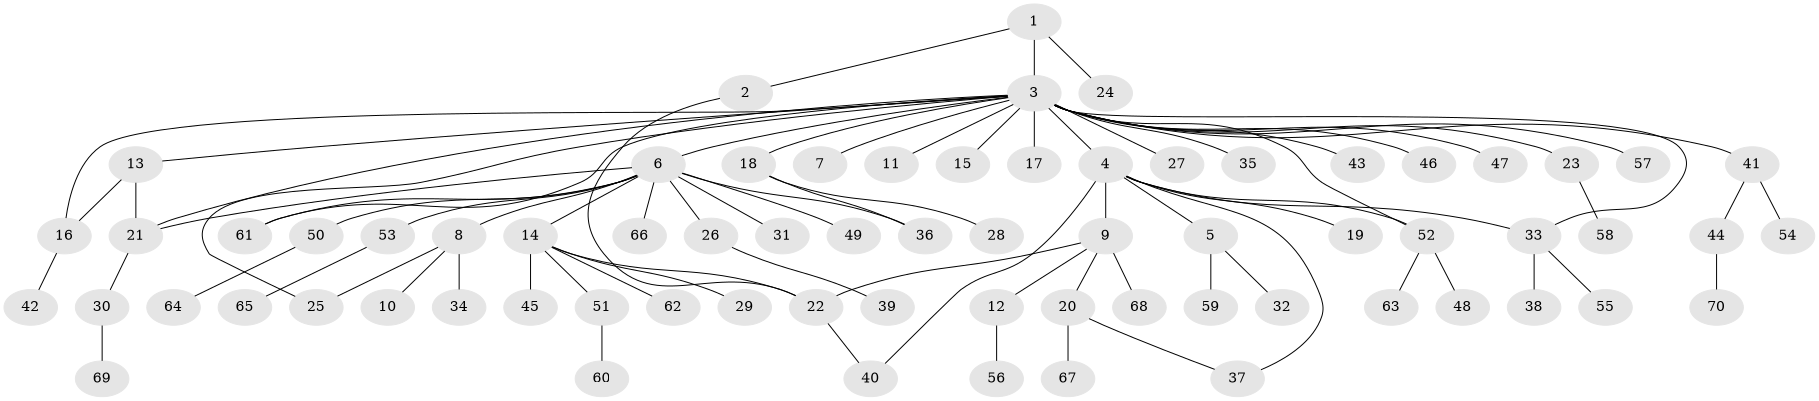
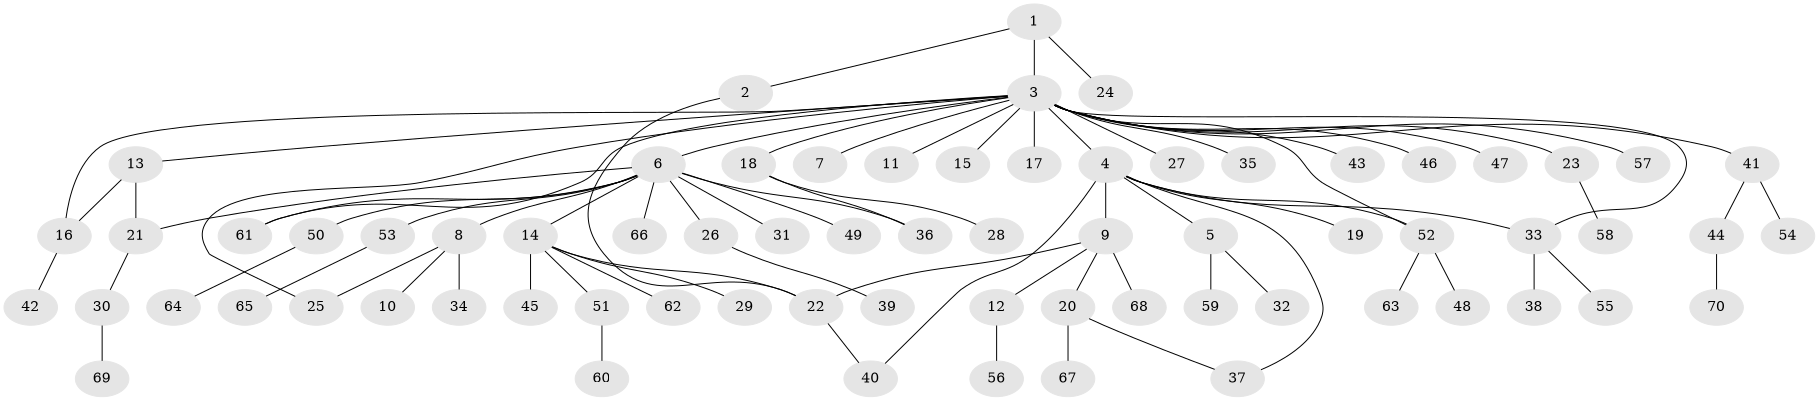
edge "3" -- "21": removed
